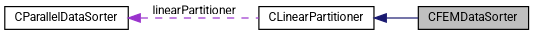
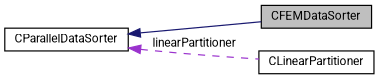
edge "CFEMDataSorter" -> "CLinearPartitioner": now "CFEMDataSorter" -> "CParallelDataSorter"
